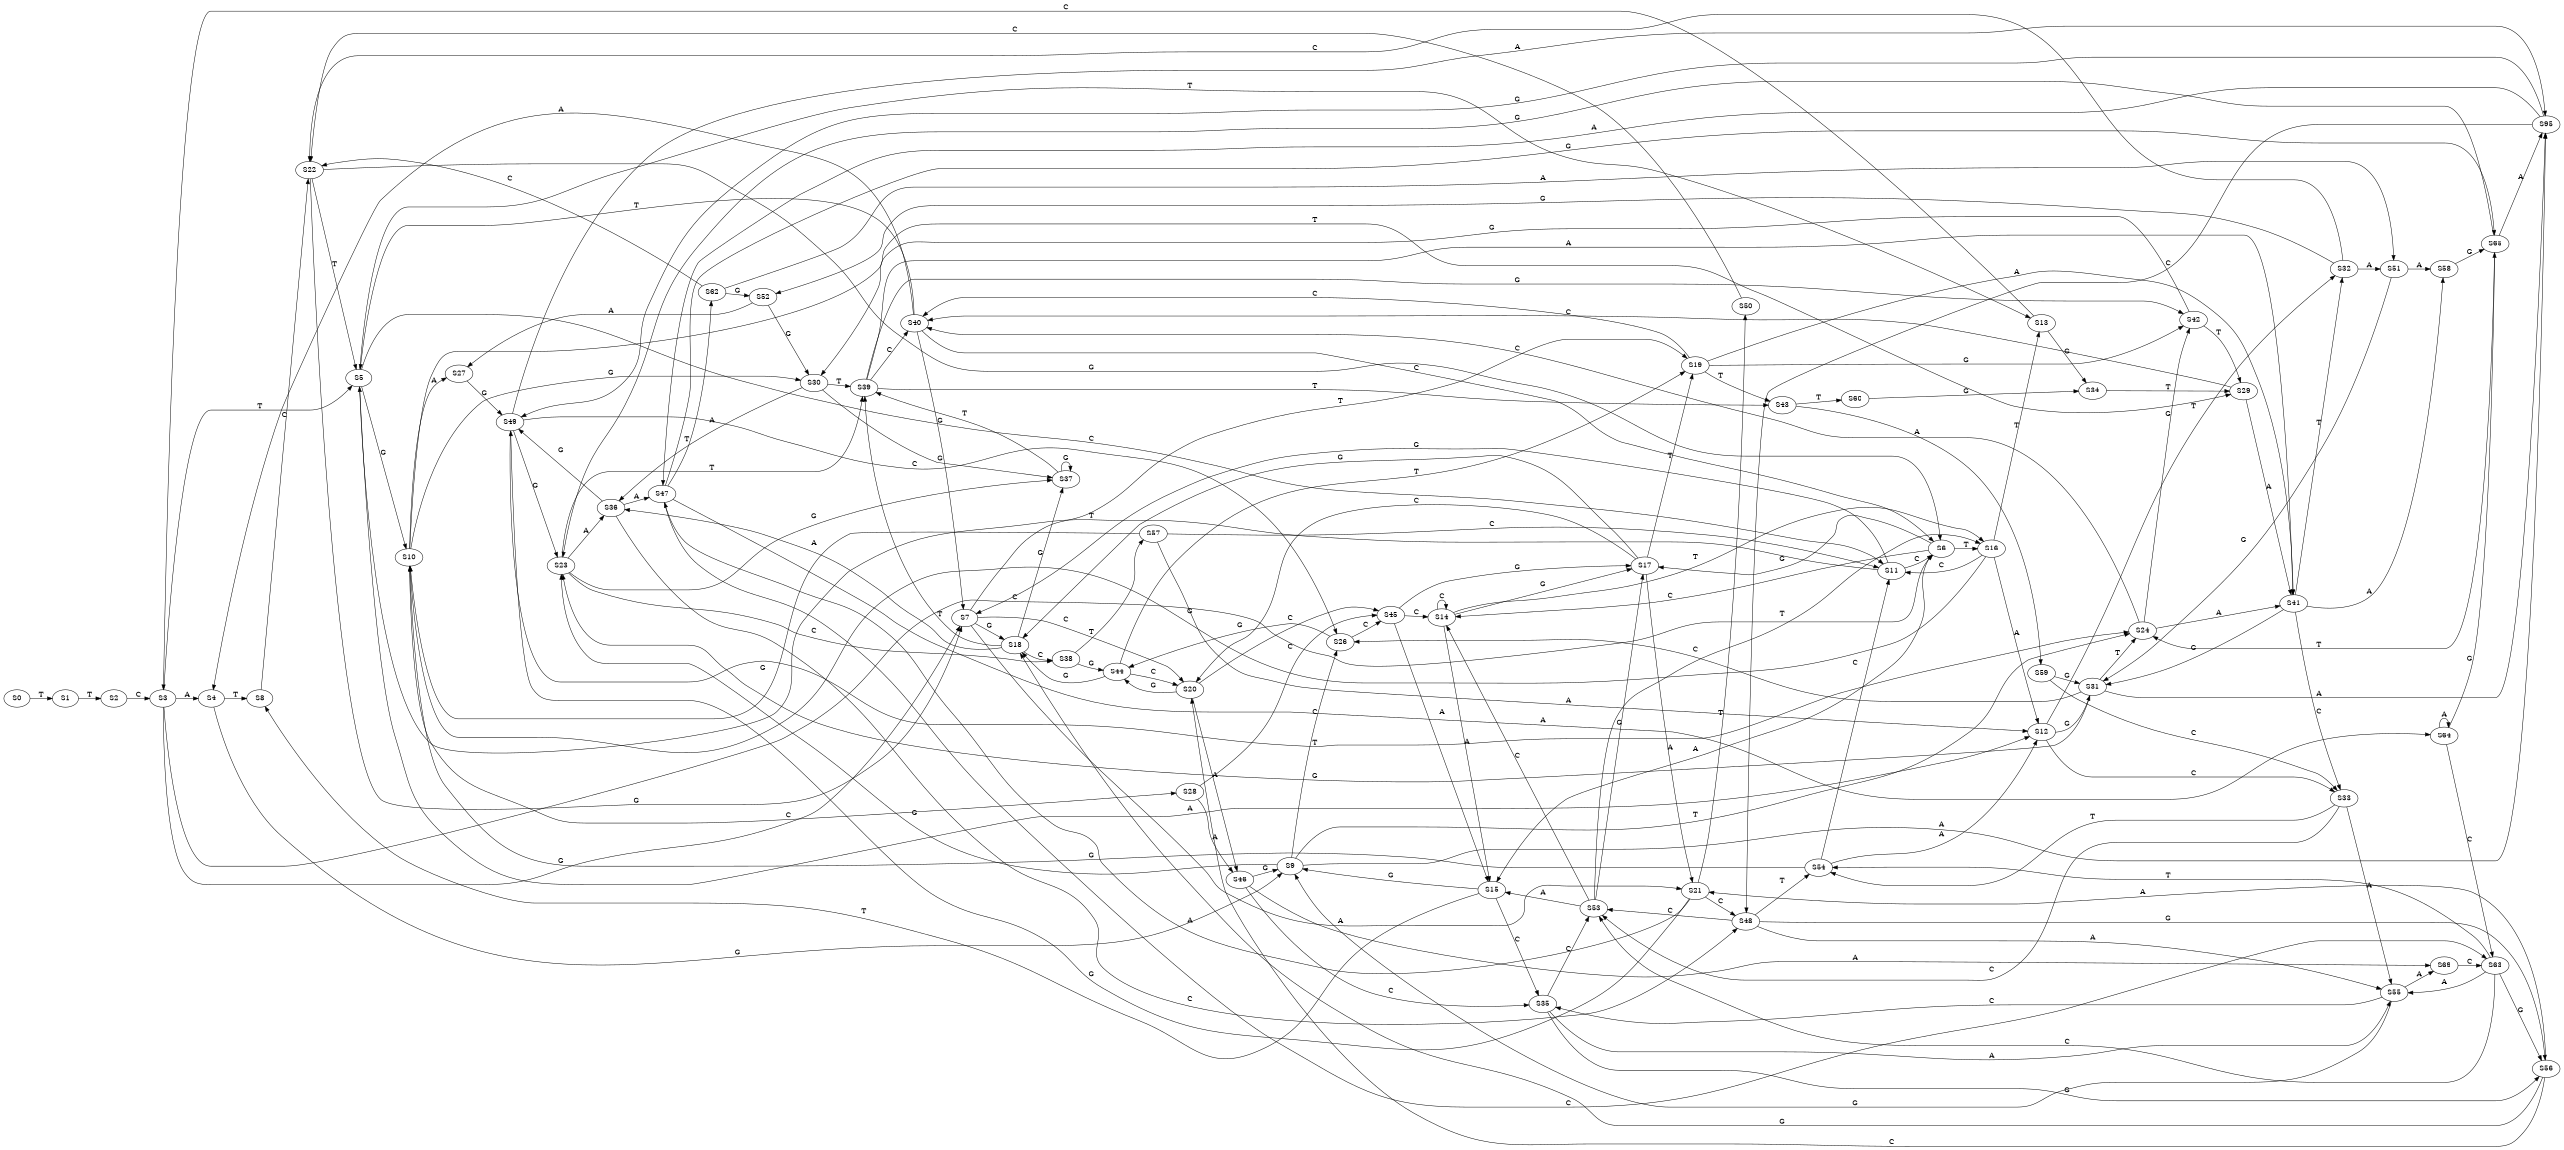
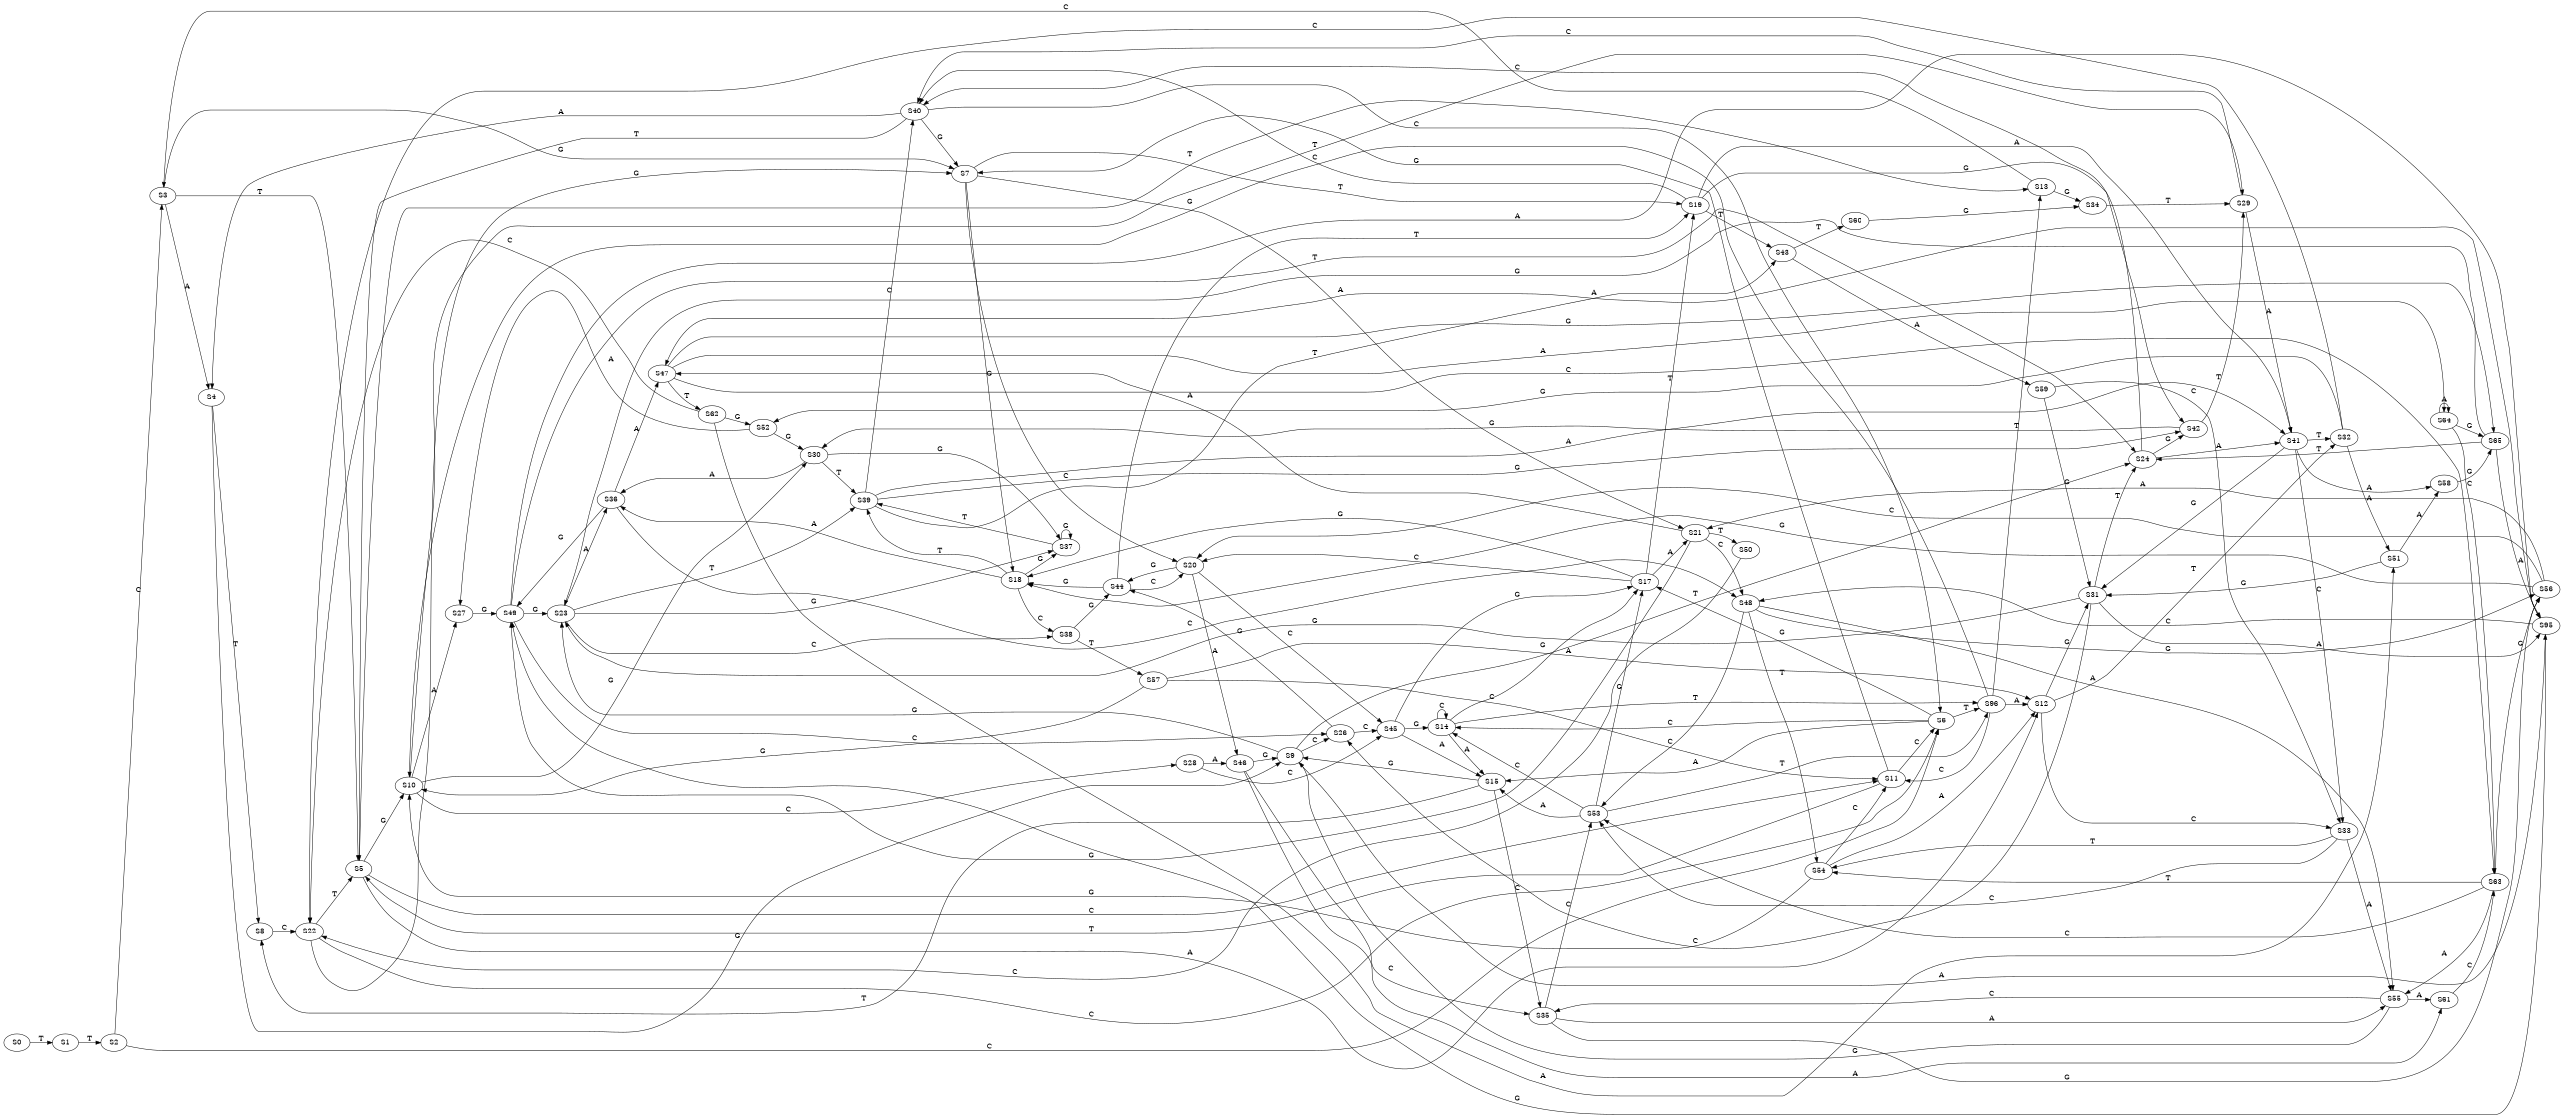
edge "S22" -> "S6": label "G" -> "C"
node "S16": label "S16" -> "S96"
edge "S45" -> "S14": label "C" -> "G"
edge "S3" -> "S6": now "S2" -> "S6"
node "S69": label "S69" -> "S61"
